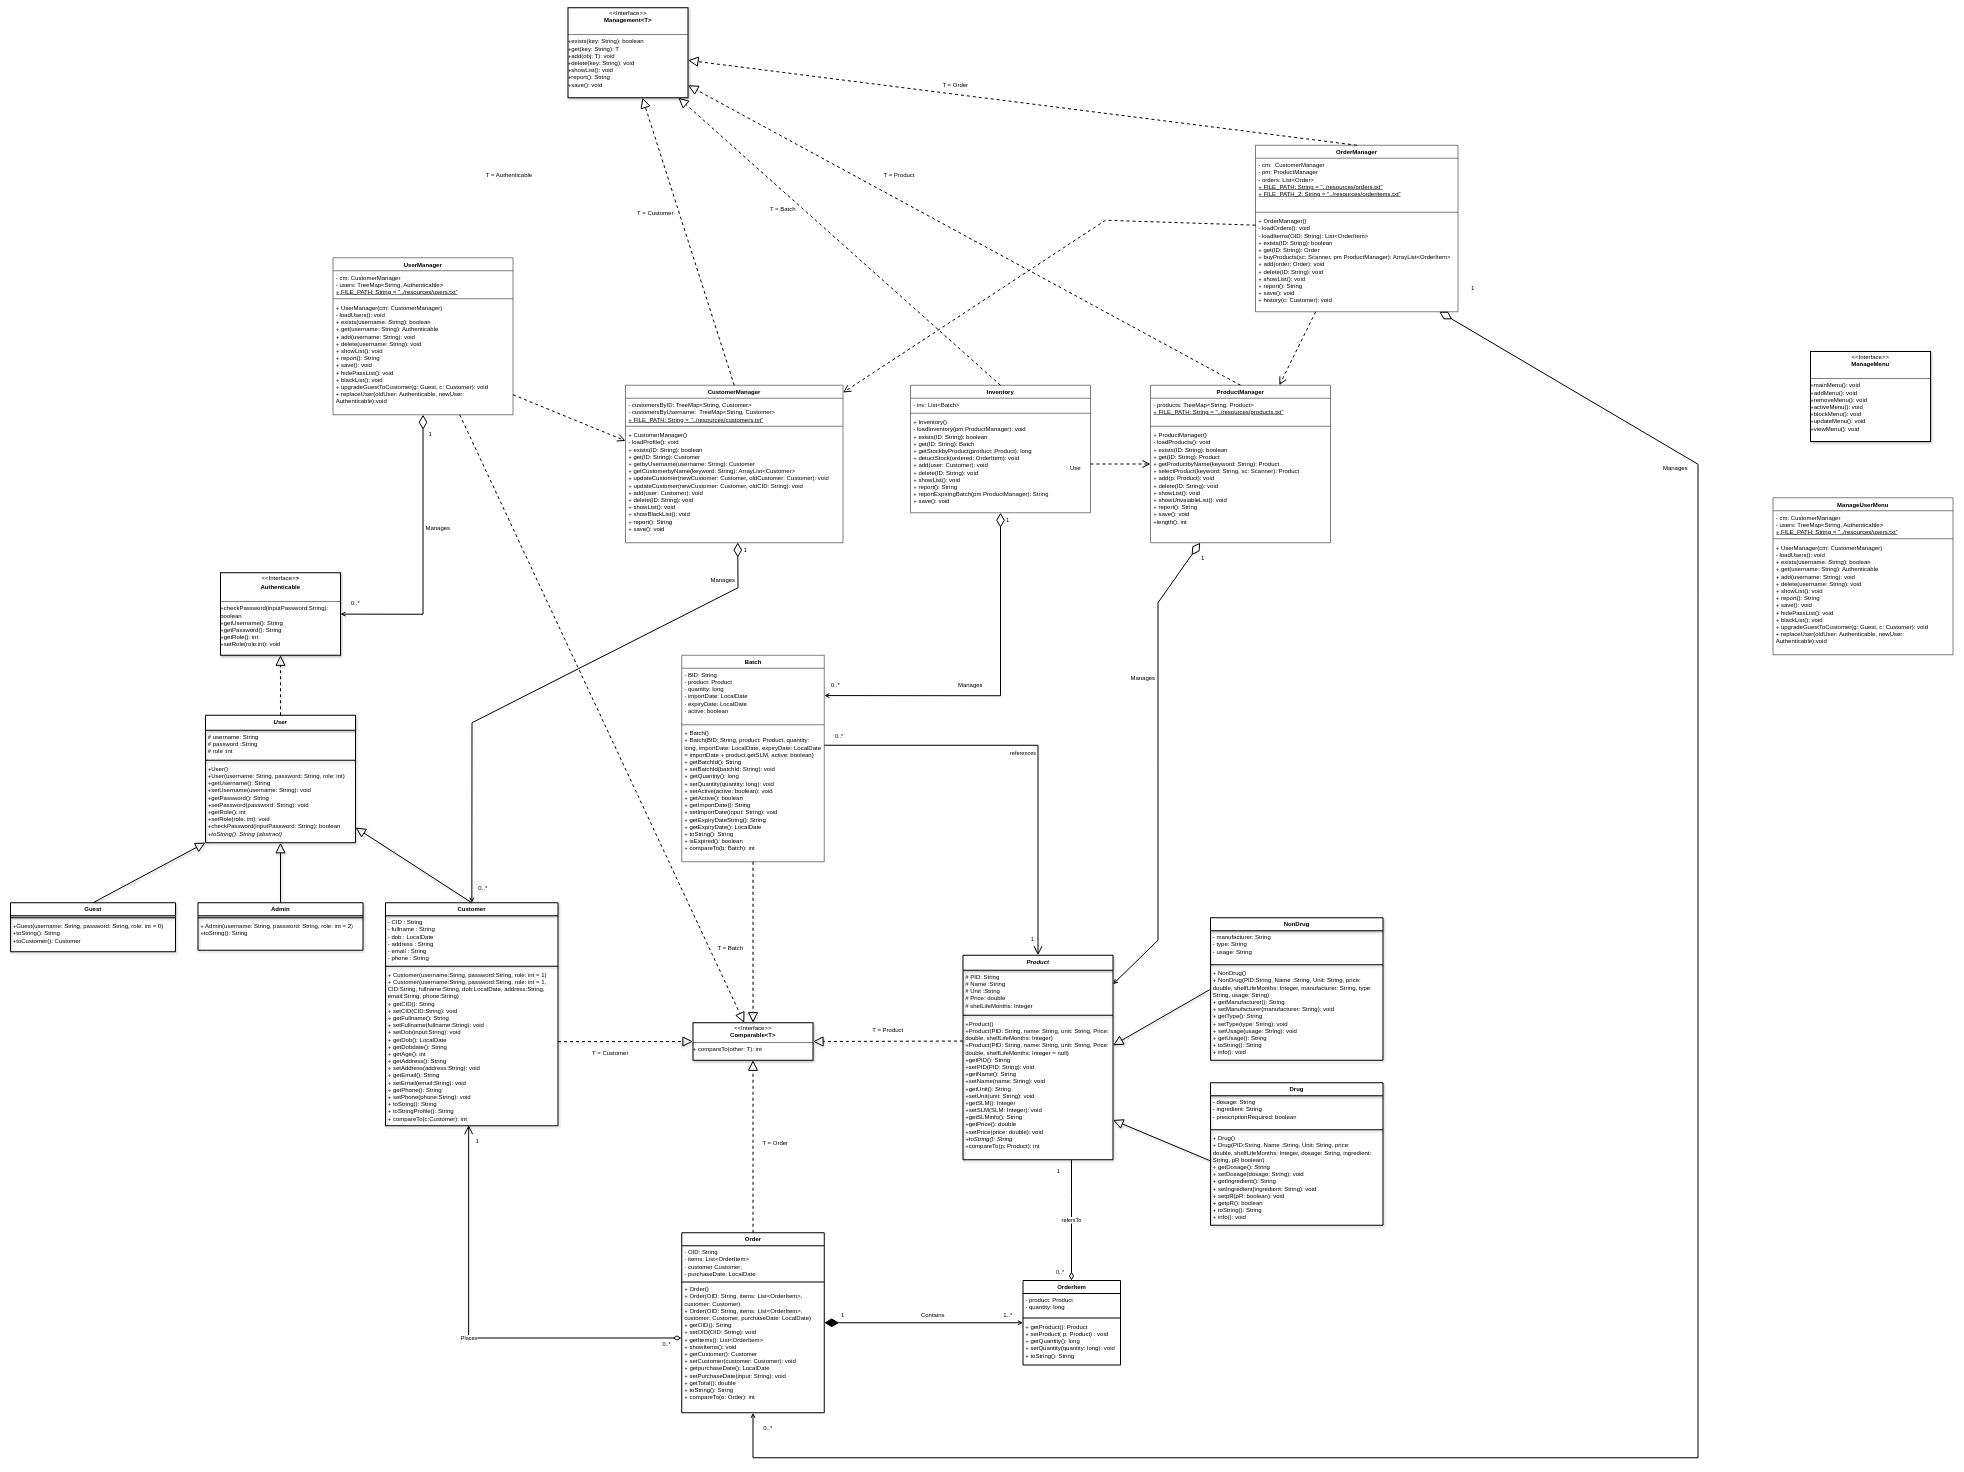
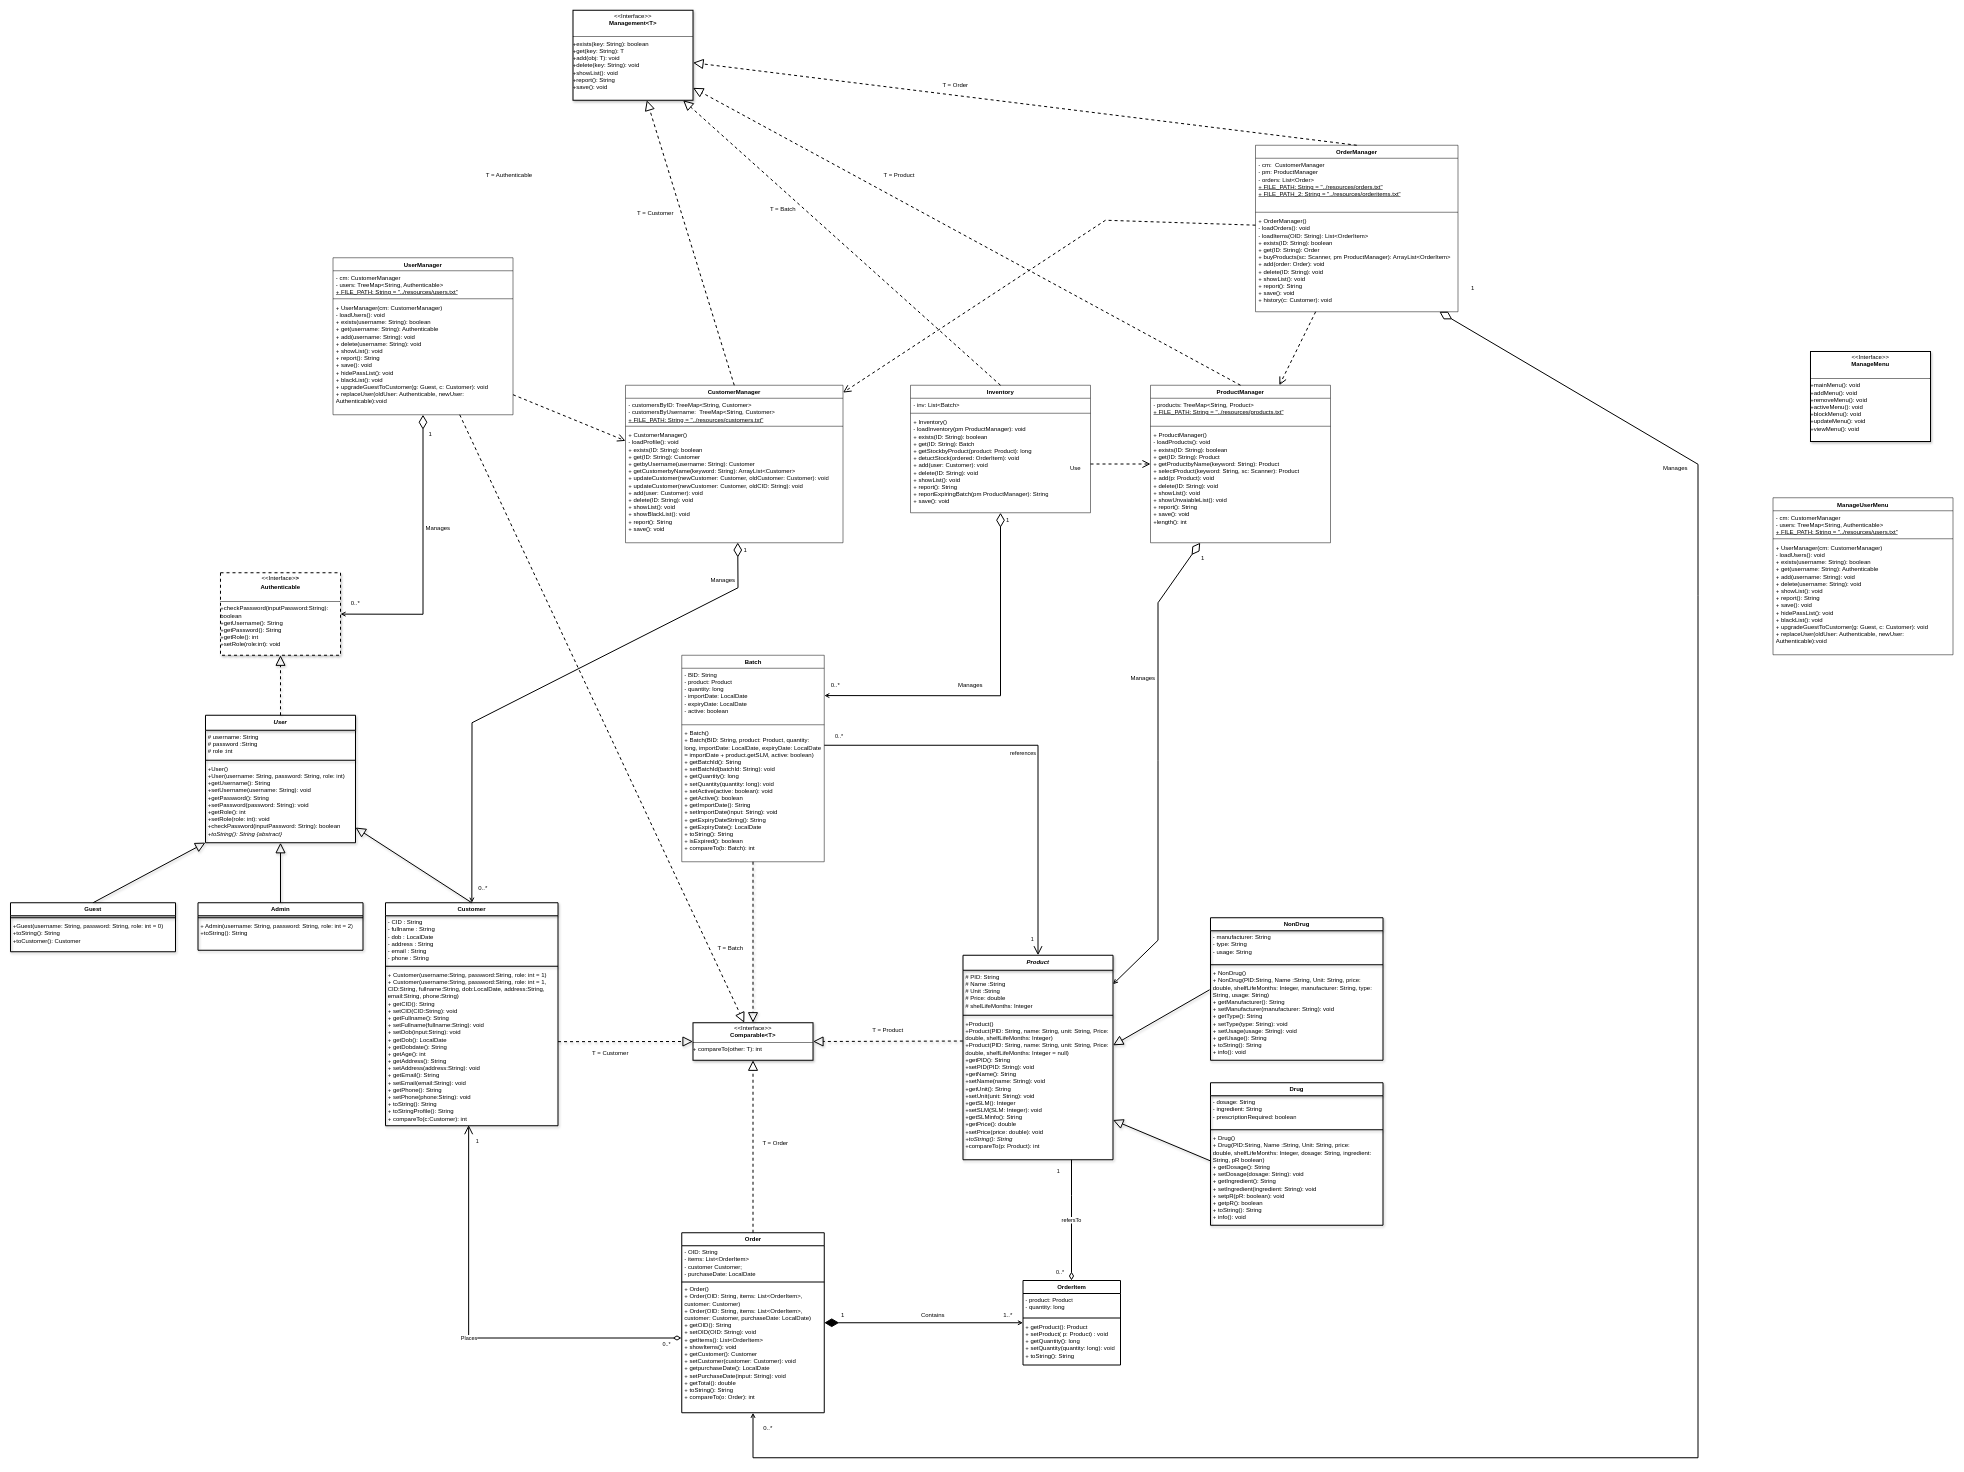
node "<<Interface>> Management<T> +exists(key: String): boolean +get(key: String): T +add(obj: T): void +delete(key: String): void +showList(): void +report(): String +save(): void": moved (628, 53) -> (633, 55)
node "<<Interface>> Authenticable +checkPassword(inputPassword:String): boolean +getUsername(): String +getPassword(): String +getRole(): int +setRole(role:int): void": style solid -> dashed
